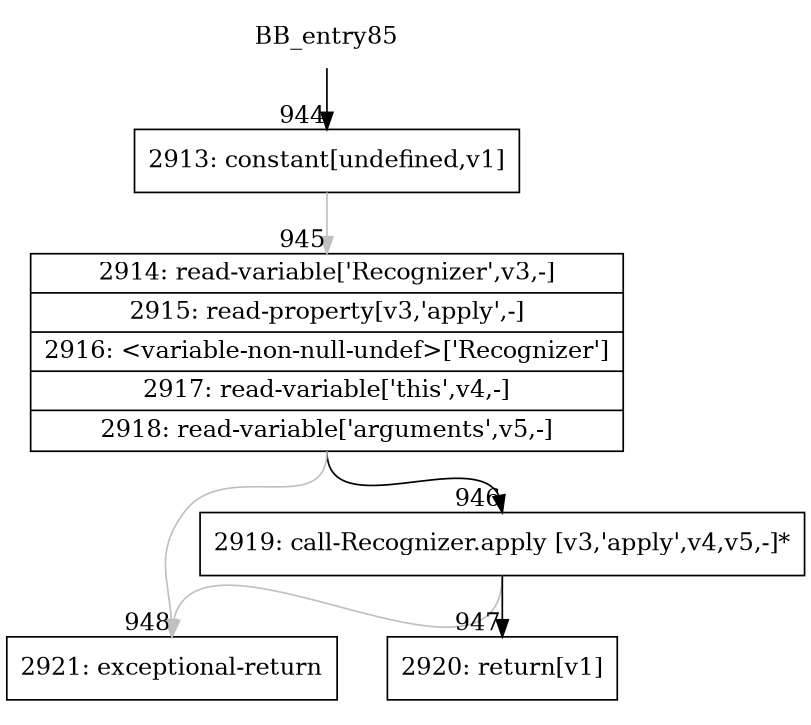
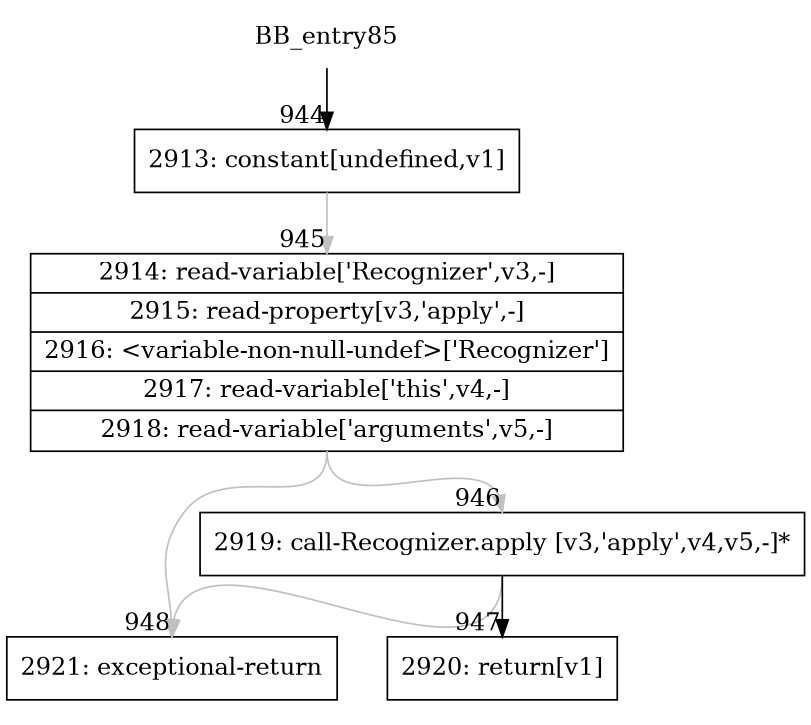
edge "2914: read-variable['Recognizer',v3,-]" -> "2919: call-Recognizer.apply [v3,'apply',v4,v5,-]*": color black -> gray
